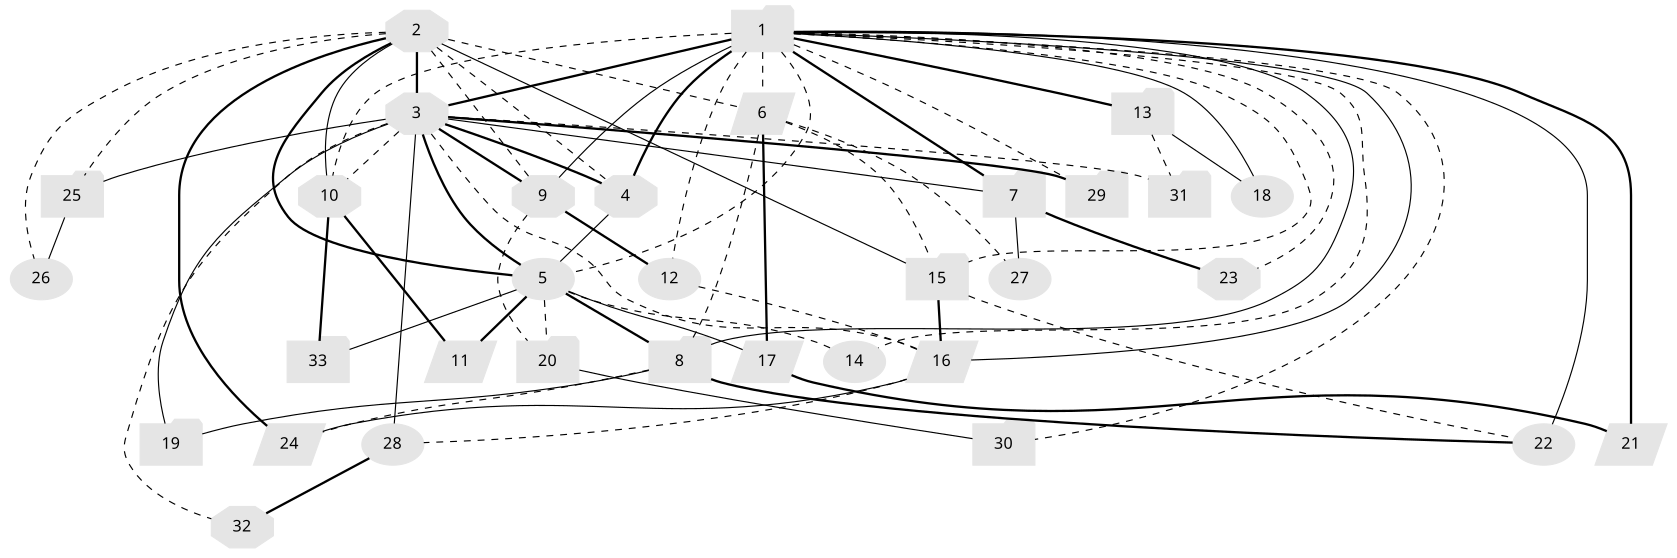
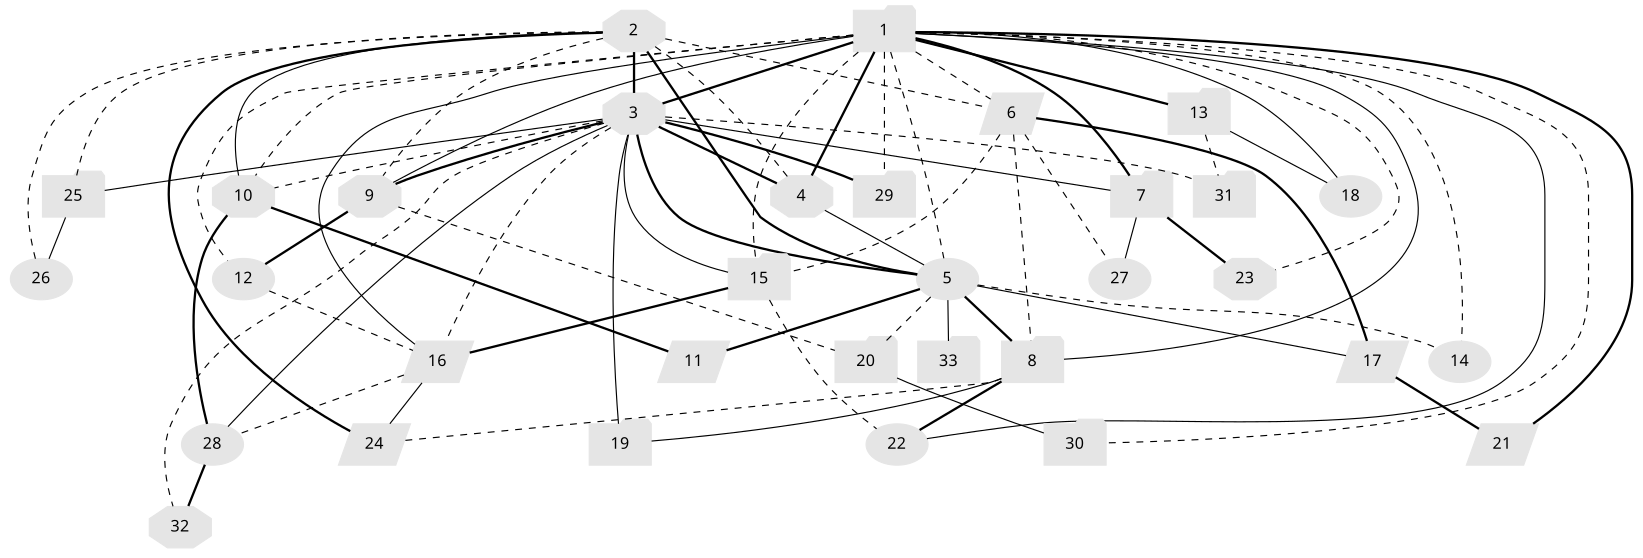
edge "2" -- "15": now "3" -- "15"
edge "10" -- "33": now "10" -- "28"
